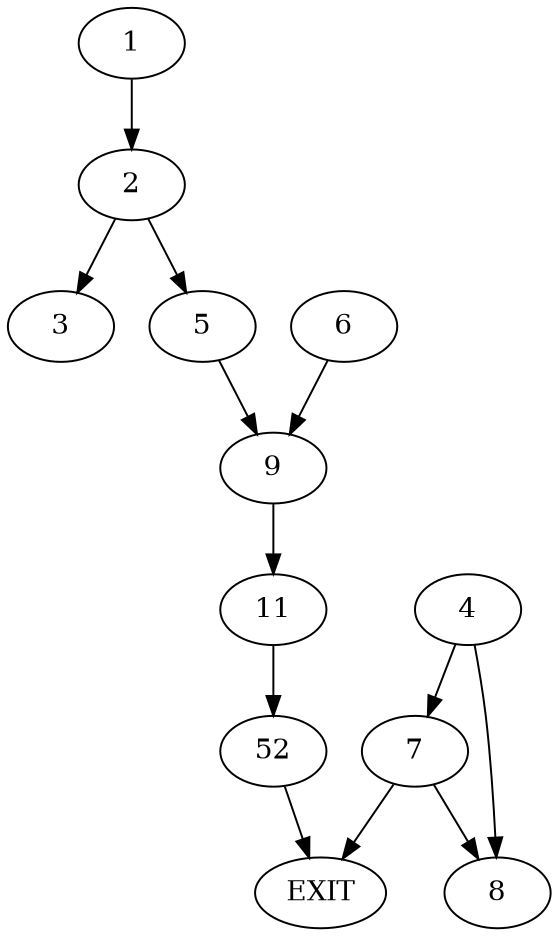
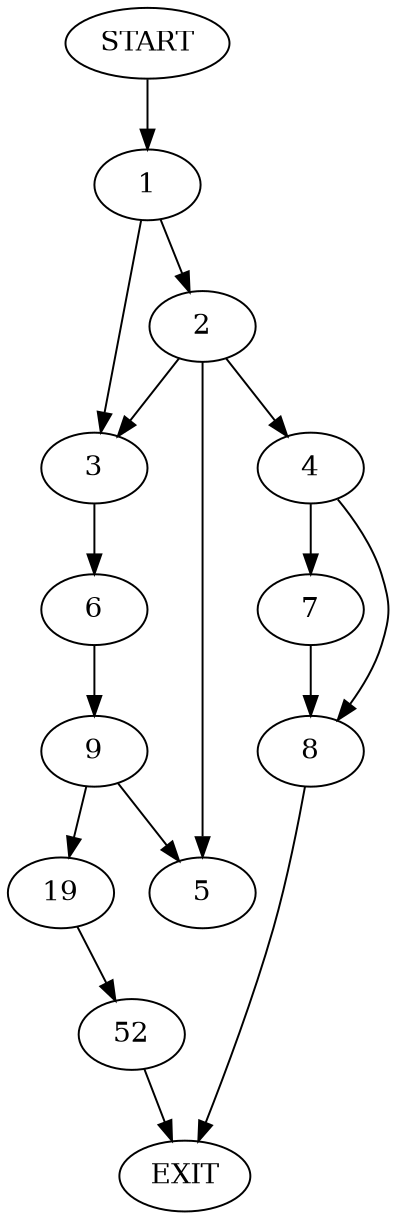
node "START": added
edge "1" -> "3": added
edge "5" -> "9": reversed
edge "2" -> "4": added
edge "3" -> "6": added
node "11": label "11" -> "19"
edge "7" -> "EXIT": now "8" -> "EXIT"
